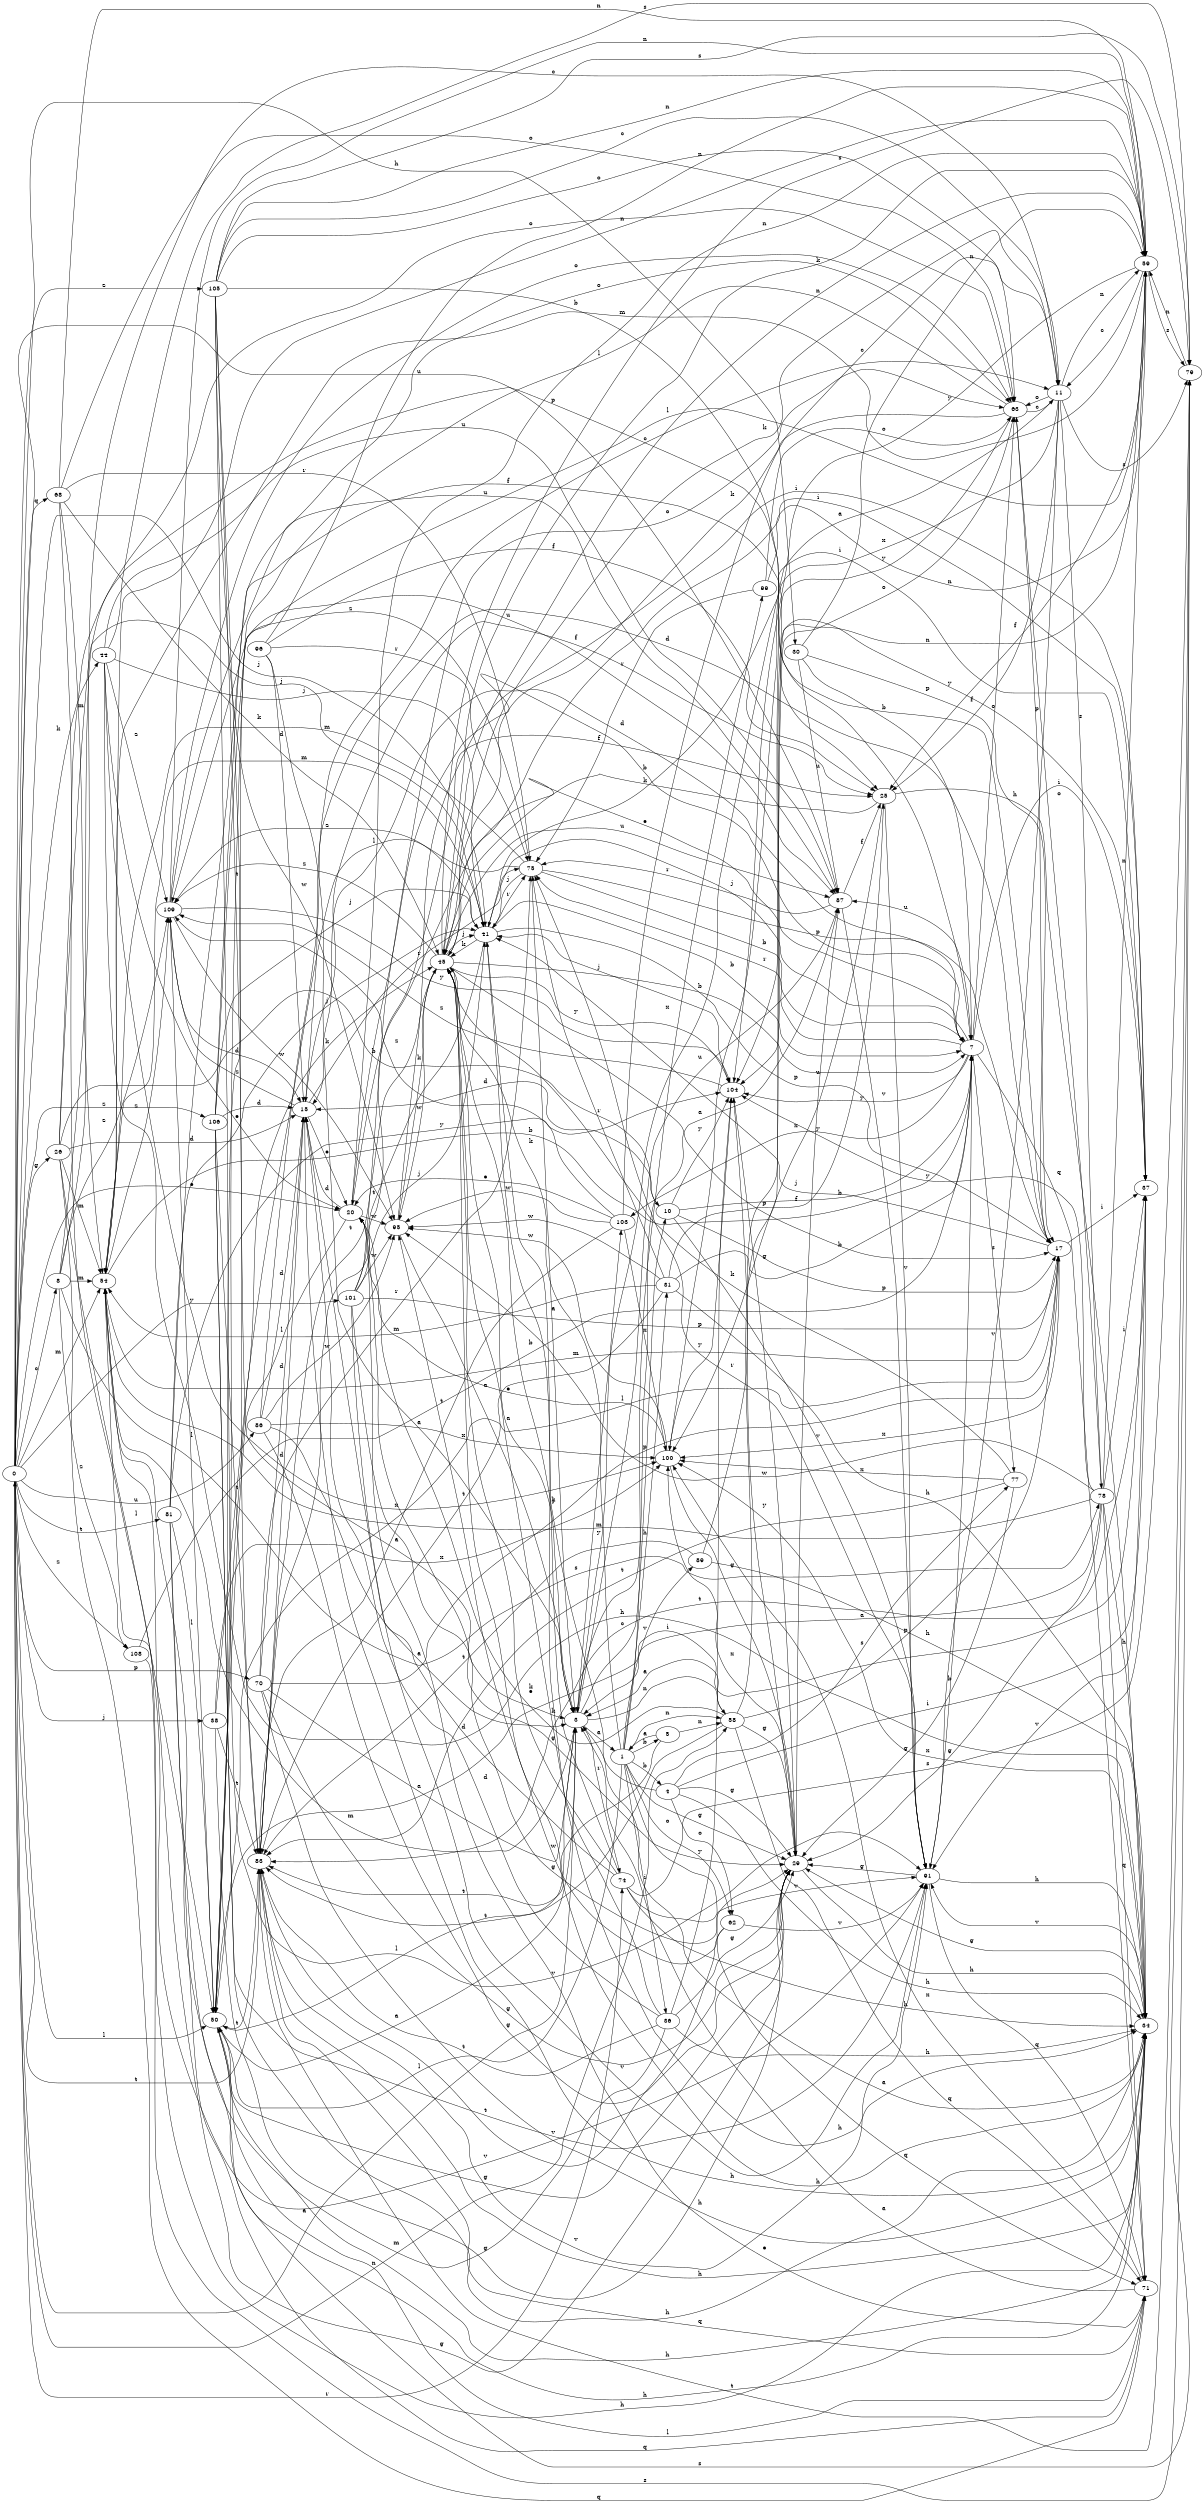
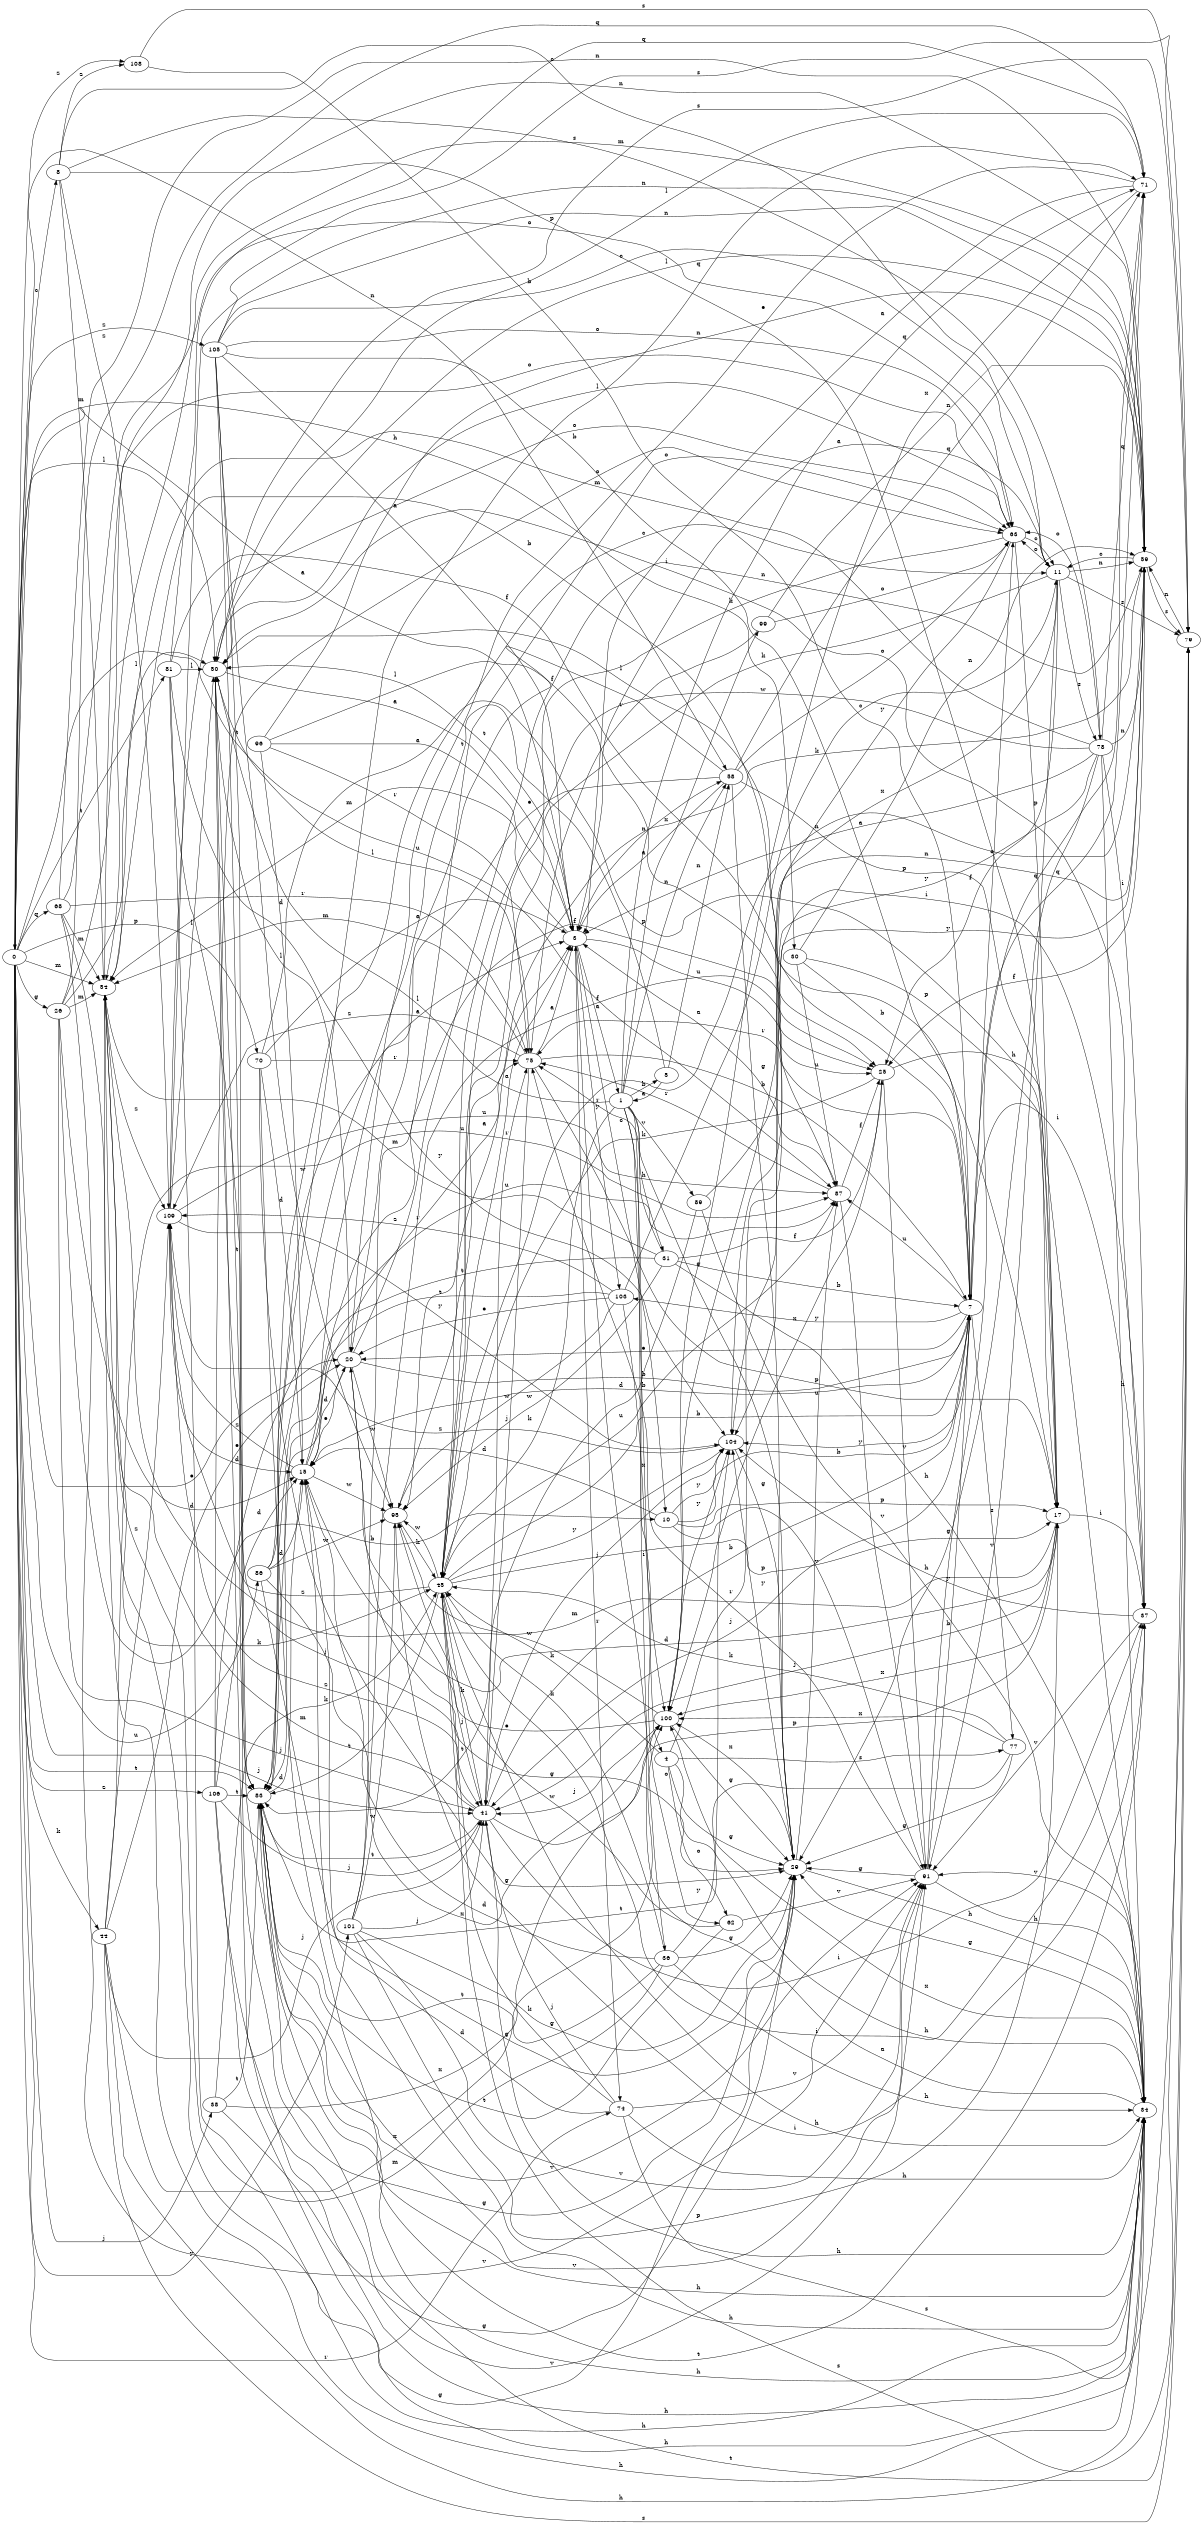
edge "109" -> "95": now "15" -> "95"
edge "100" -> "41": added, label "j"
